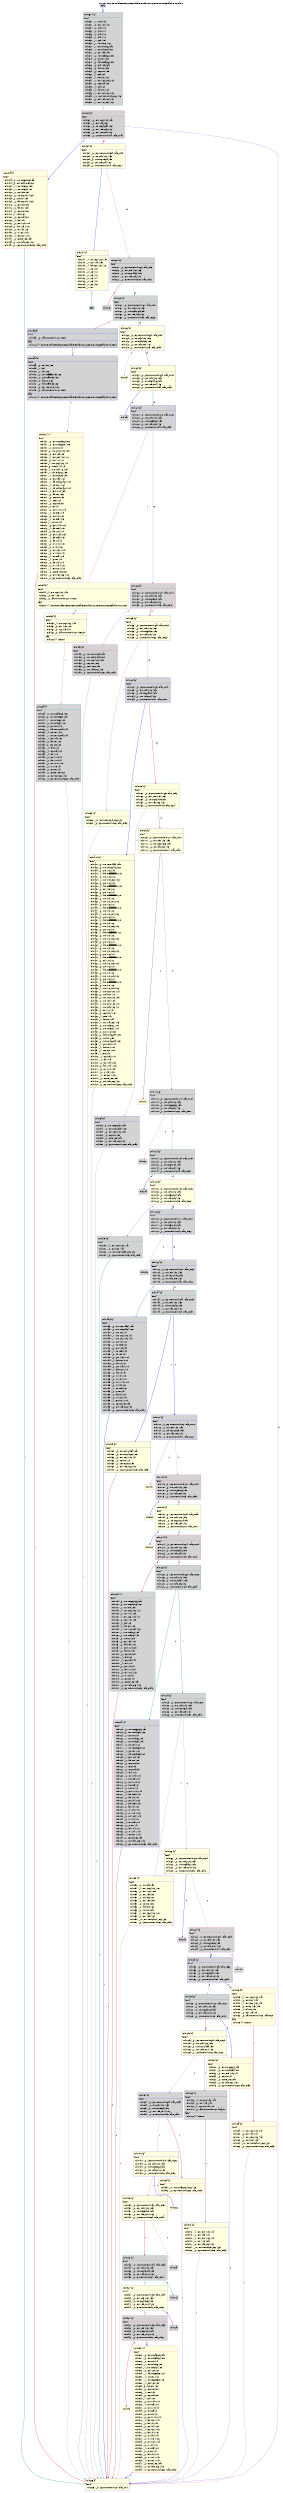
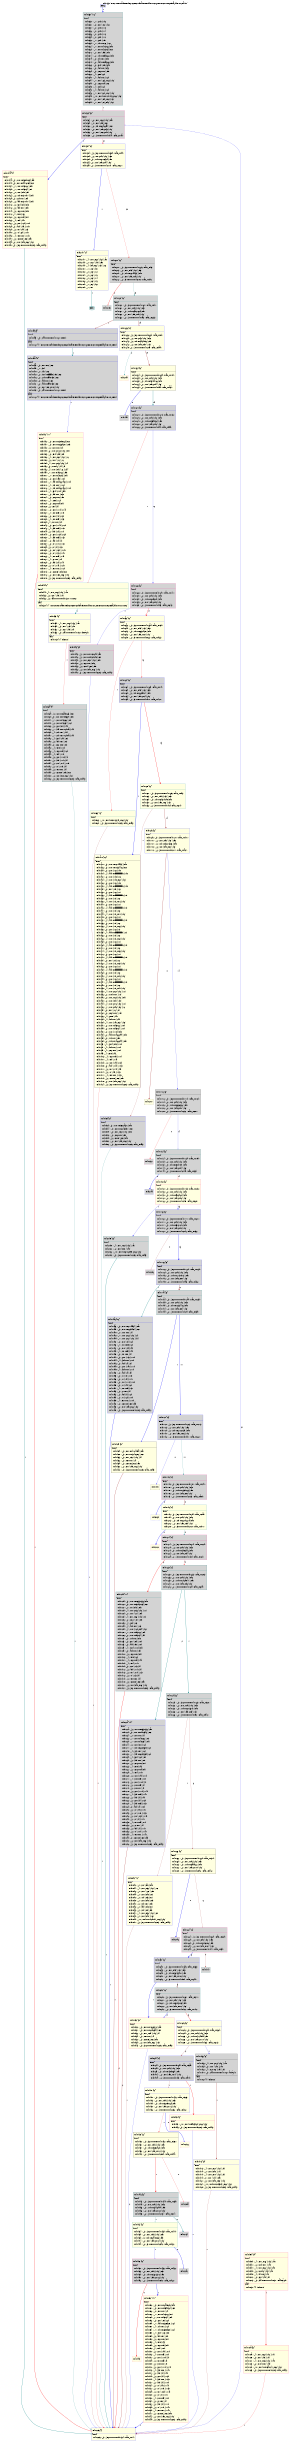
edge "0x4018a0 [28]" -> "0x401bed [29]": now "0x4018a0 [28]" -> "0x401d2c [30]"
